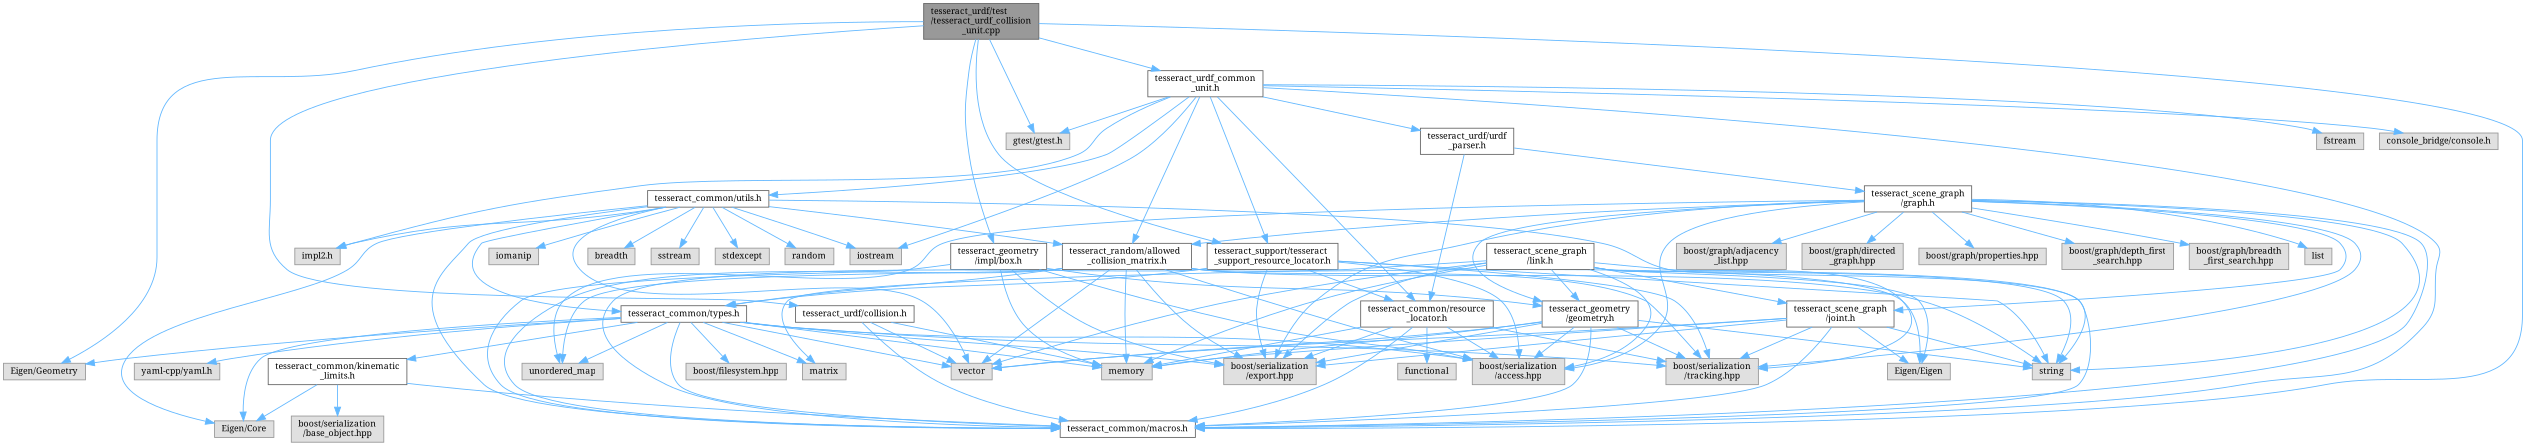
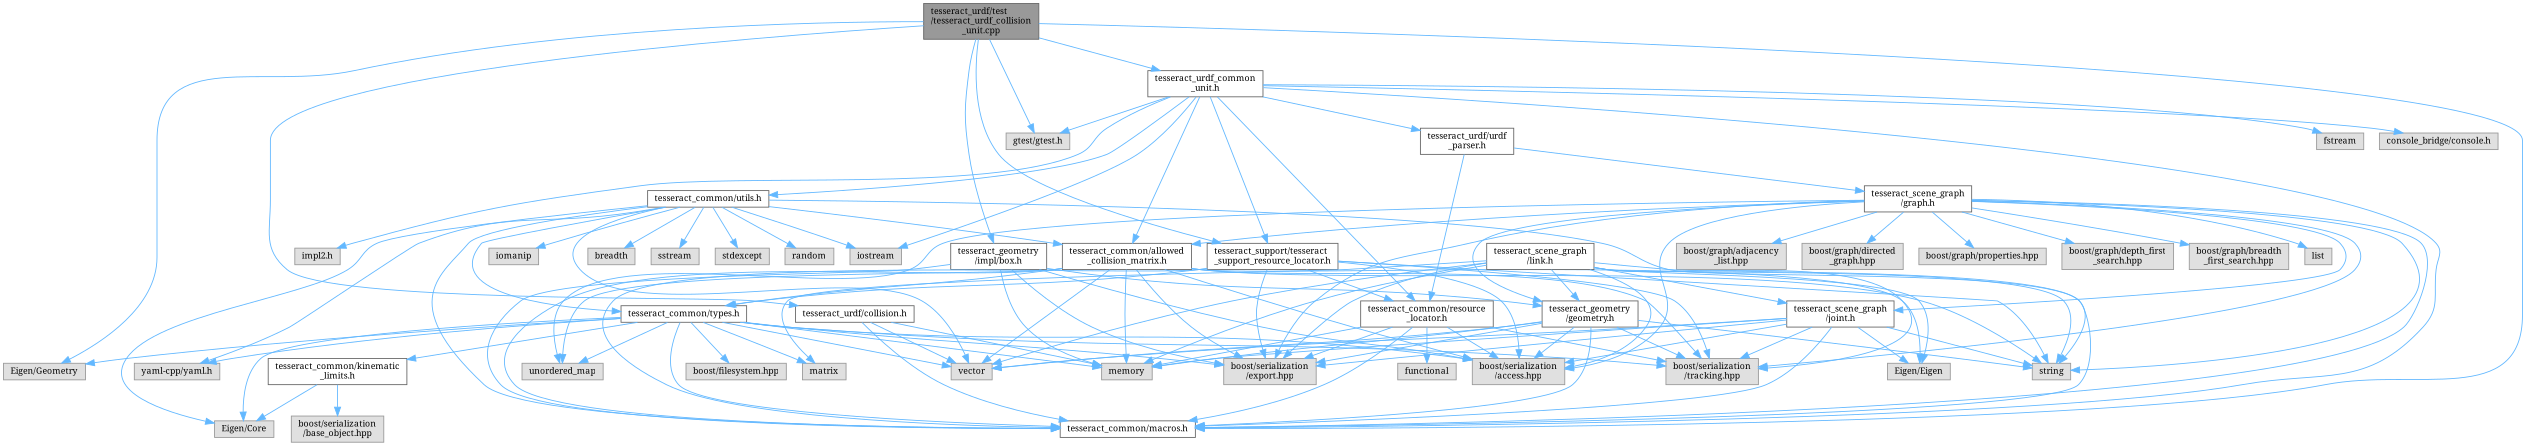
edge "tesseract_common/utils.h" -> "impl2.h": now "tesseract_common/utils.h" -> "yaml-cpp/yaml.h"
node "tesseract_random/allowed _collision_matrix.h": label "tesseract_random/allowed _collision_matrix.h" -> "tesseract_common/allowed _collision_matrix.h"
edge "tesseract_scene_graph /joint.h" -> "boost/serialization /access.hpp": added
edge "tesseract_common/kinematic _limits.h" -> "tesseract_common/macros.h": removed
